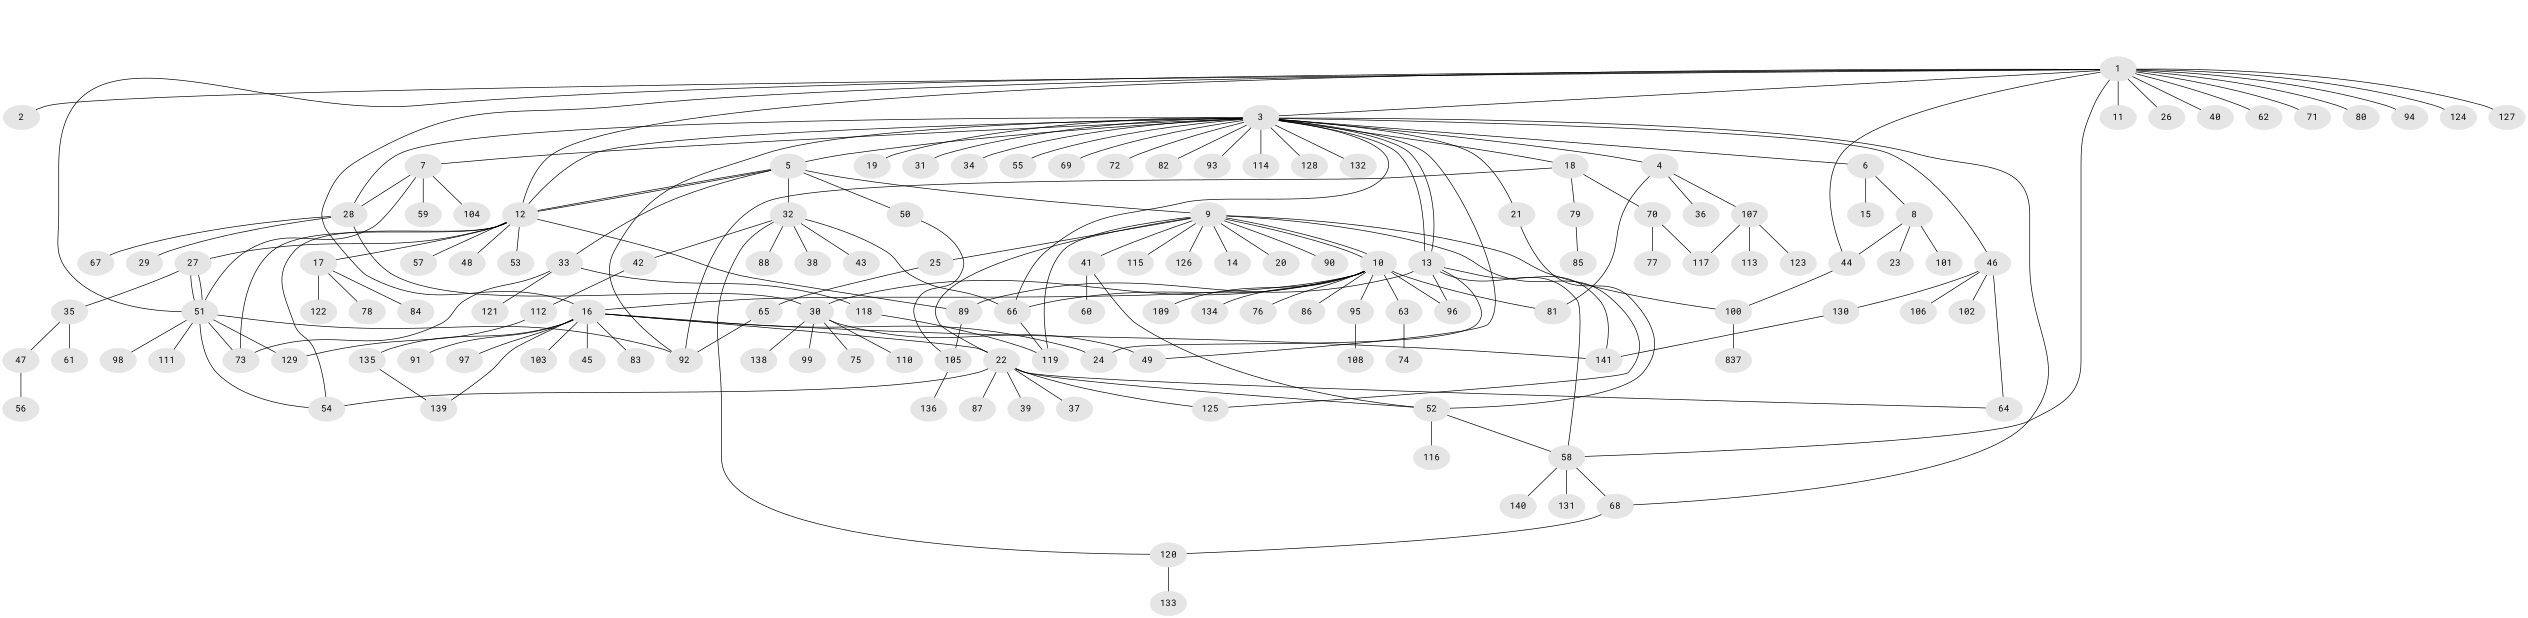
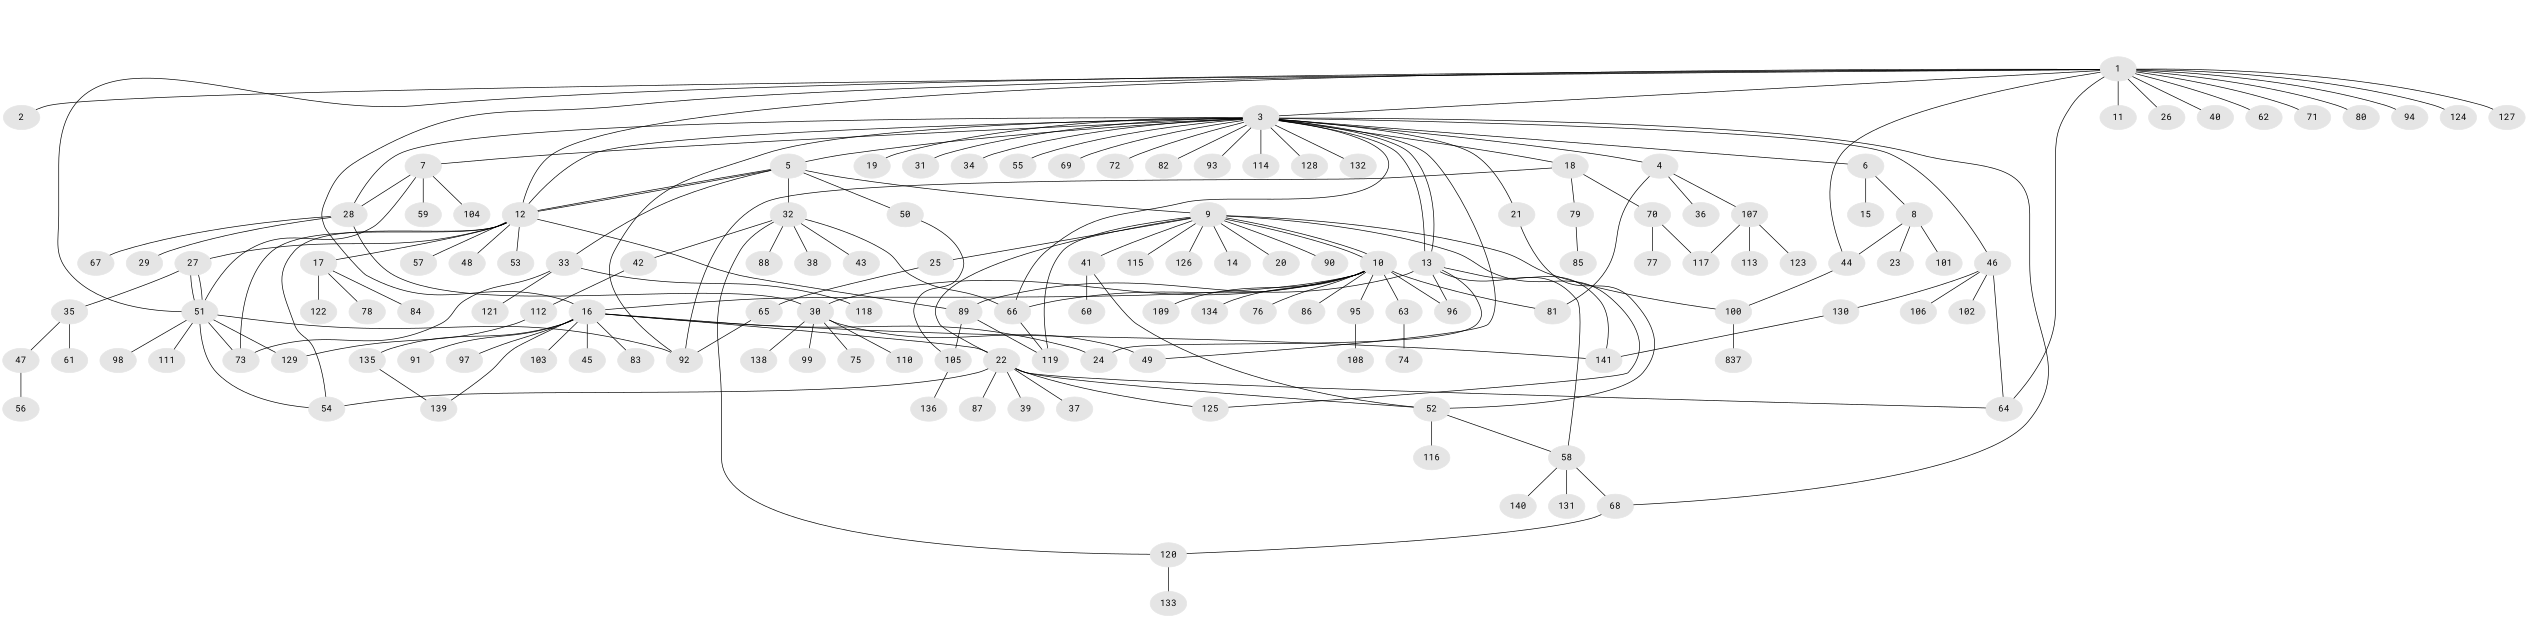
edge "118" -- "119": now "89" -- "119"
edge "1" -- "58": now "1" -- "64"
